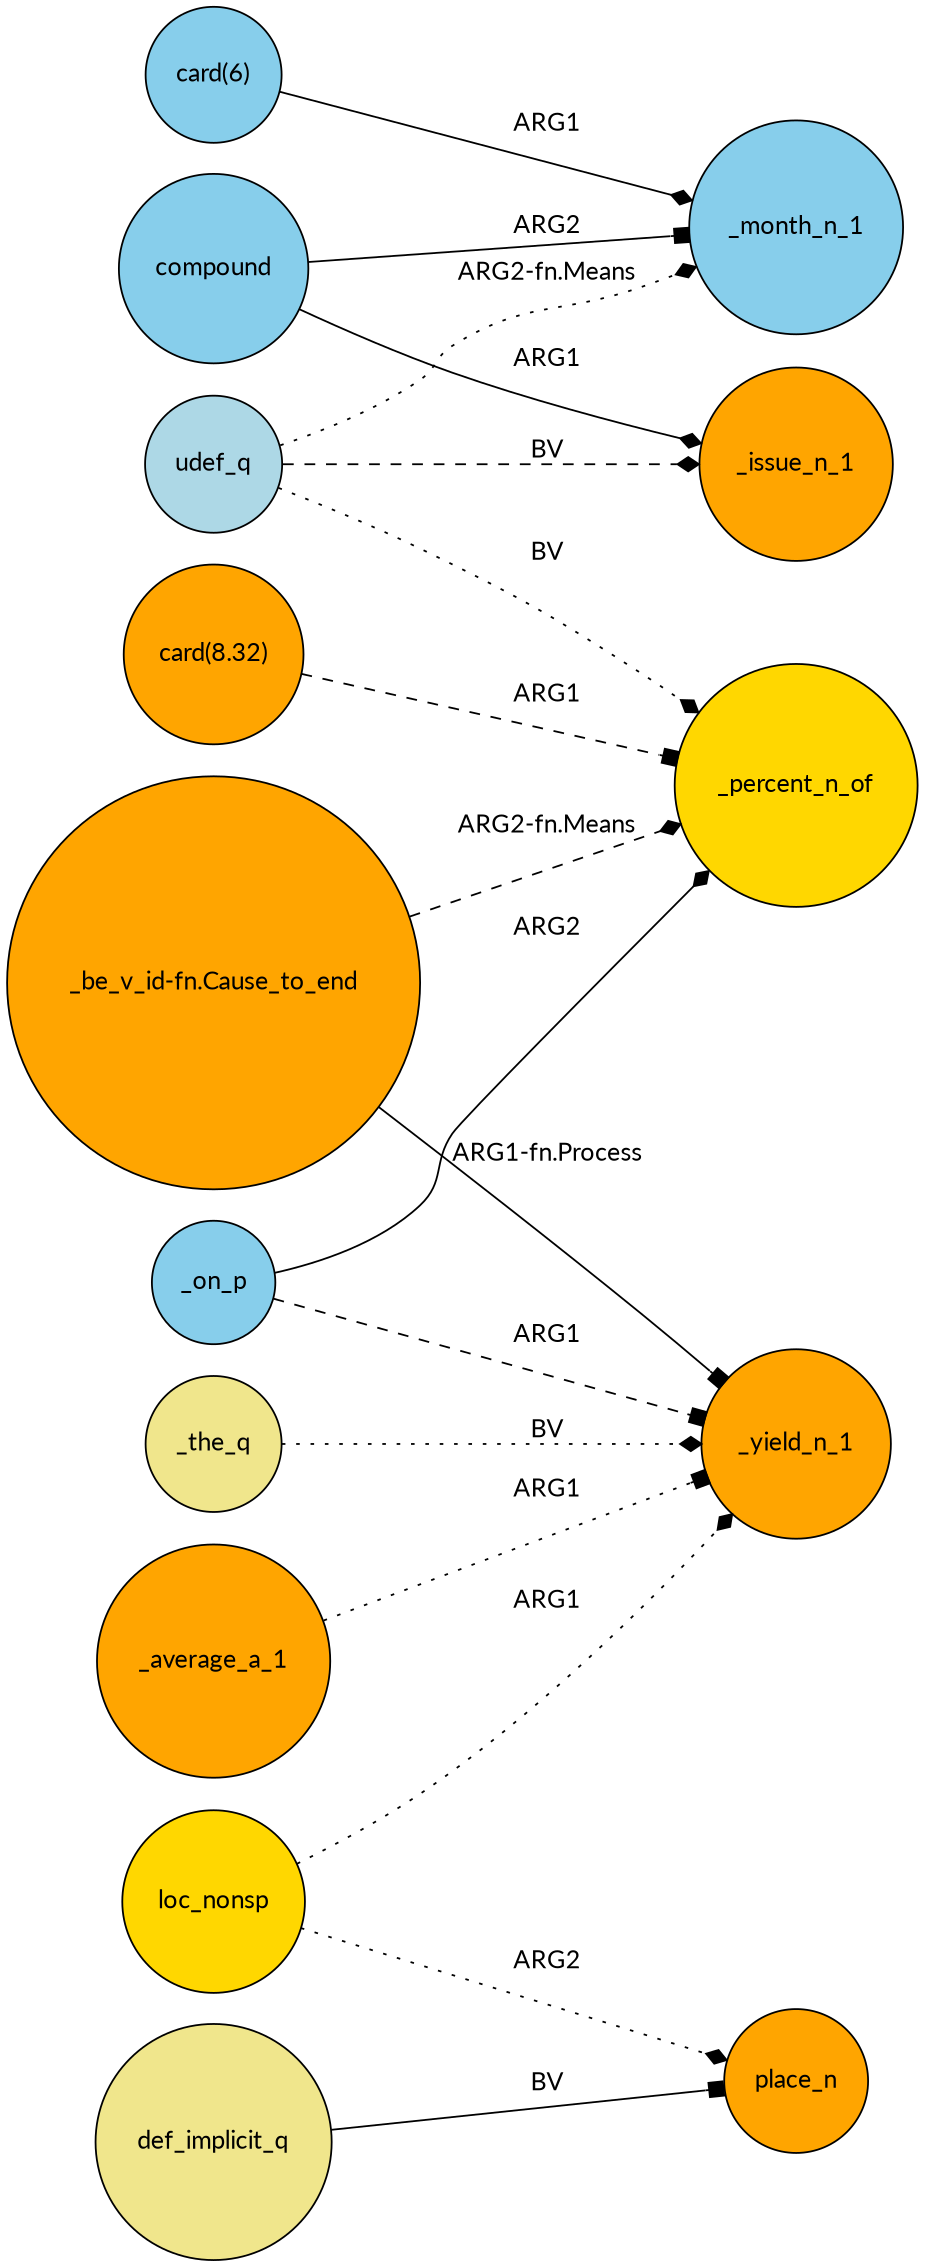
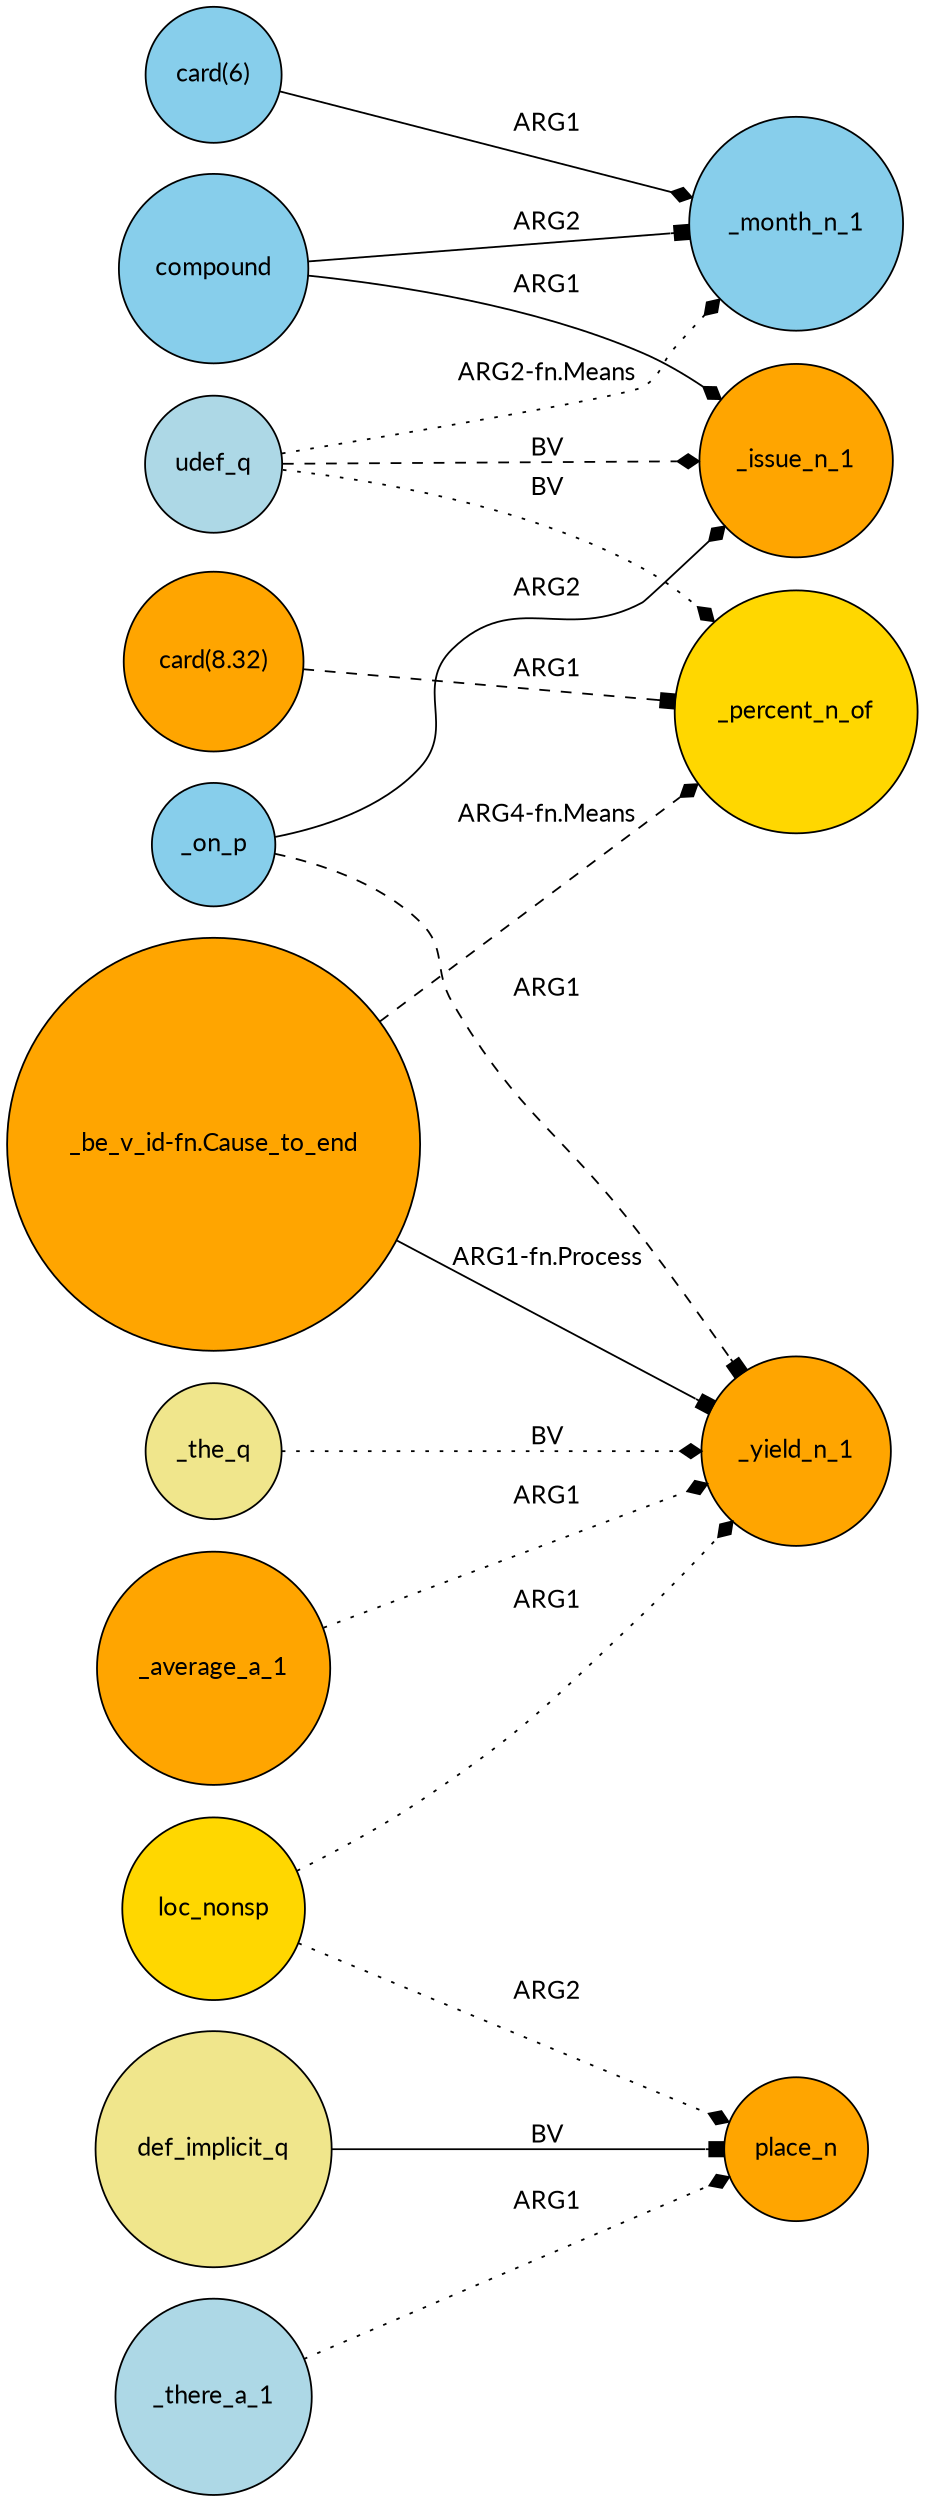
edge "_be_v_id-fn.Cause_to_end" -> "_percent_n_of": label "ARG2-fn.Means" -> "ARG4-fn.Means"
edge "_on_p" -> "_percent_n_of": now "_on_p" -> "_issue_n_1"
edge "_average_a_1" -> "_yield_n_1": arrowhead box -> diamond
node "_there_a_1": added
